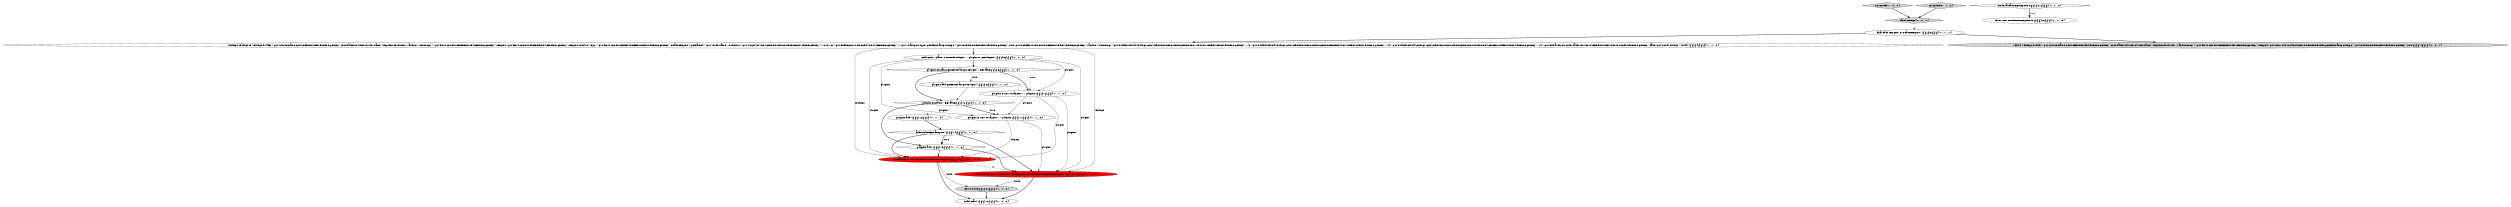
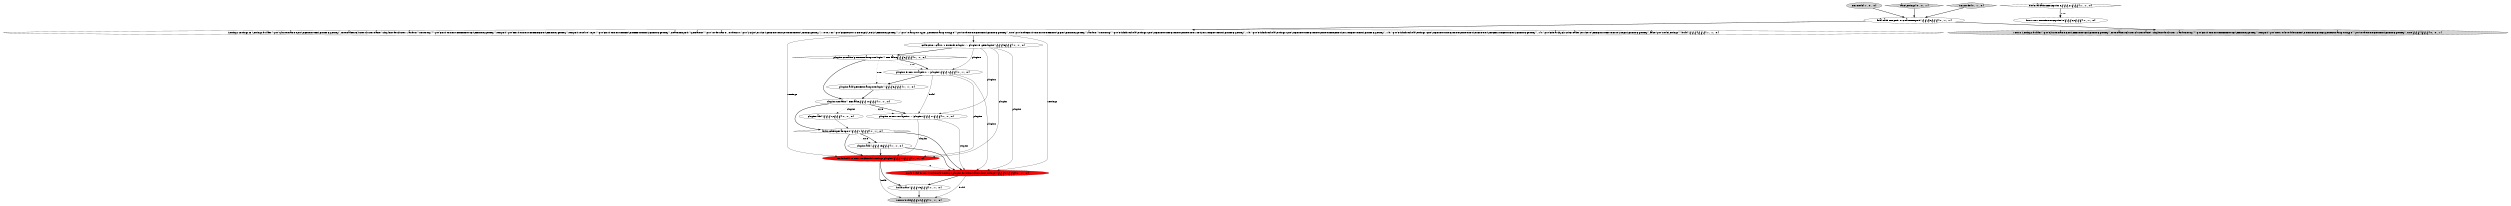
node "newNode['1', '0', '0']": shape diamond -> ellipse
edge "newNode['1', '0', '0']" -> "baseSettings['0', '0', '1']": now "newNode['1', '0', '0']" -> "final Path tempDir = createTempDir()@@@3@@@['1', '1', '1']"
edge "newNode['0', '1', '0']" -> "baseSettings['0', '0', '1']": now "newNode['0', '1', '0']" -> "final Path tempDir = createTempDir()@@@3@@@['1', '1', '1']"
edge "baseSettings['0', '0', '1']" -> "final Path tempDir = createTempDir()@@@3@@@['1', '1', '1']": style dotted -> bold
edge "plugins = new ArrayList<>(plugins)@@@7@@@['1', '1', '0']" -> "plugins.add(getTestTransportPlugin())@@@8@@@['1', '1', '0']": added
edge "plugins.add(getTestTransportPlugin())@@@8@@@['1', '1', '0']" -> "plugins.contains() == false@@@10@@@['1', '1', '0']": style solid -> bold
node "plugins.contains() == false@@@10@@@['1', '1', '0']": shape diamond -> ellipse
edge "plugins = new ArrayList<>(plugins)@@@7@@@['1', '1', '0']" -> "plugins = new ArrayList<>(plugins)@@@11@@@['1', '1', '0']": label "plugins" -> "build"
edge "plugins.contains() == false@@@10@@@['1', '1', '0']" -> "plugins.add()@@@15@@@['1', '1', '0']": now "plugins.contains() == false@@@10@@@['1', '1', '0']" -> "addMockHttpTransport()@@@14@@@['1', '1', '0']"
edge "plugins.add()@@@12@@@['1', '1', '0']" -> "addMockHttpTransport()@@@14@@@['1', '1', '0']": style bold -> solid
node "plugins.add()@@@15@@@['1', '1', '0']": shape diamond -> ellipse
edge "return build@@@24@@@['1', '1', '0']" -> "build.start()@@@19@@@['1', '1', '0']": reversed
